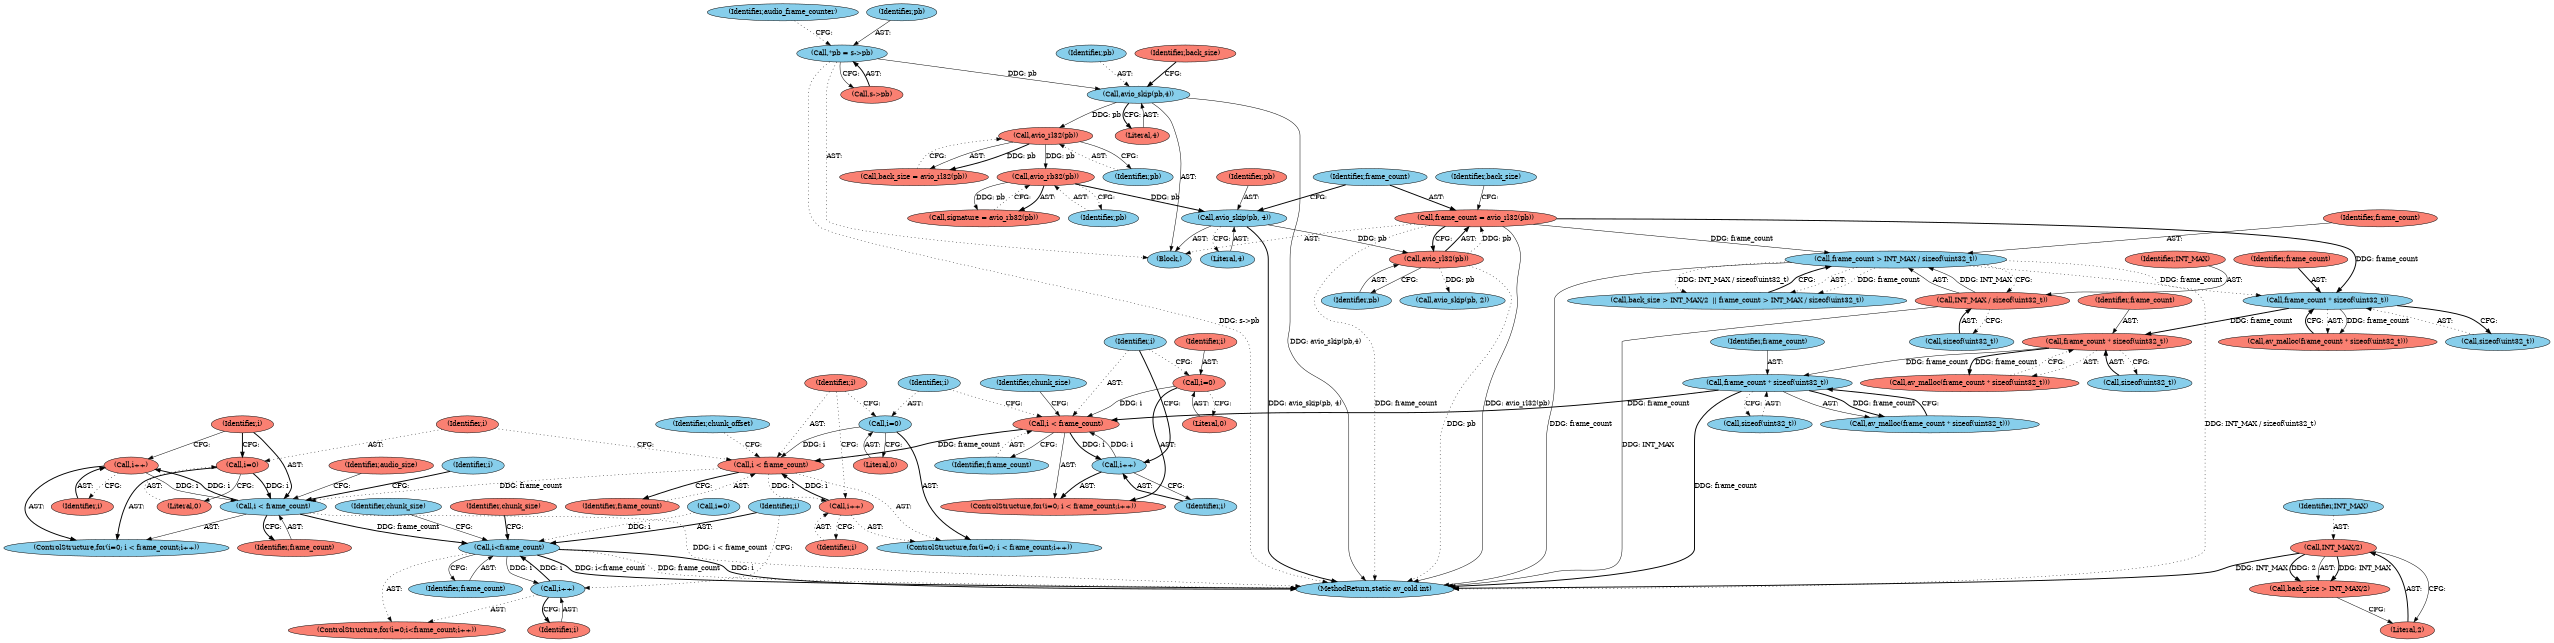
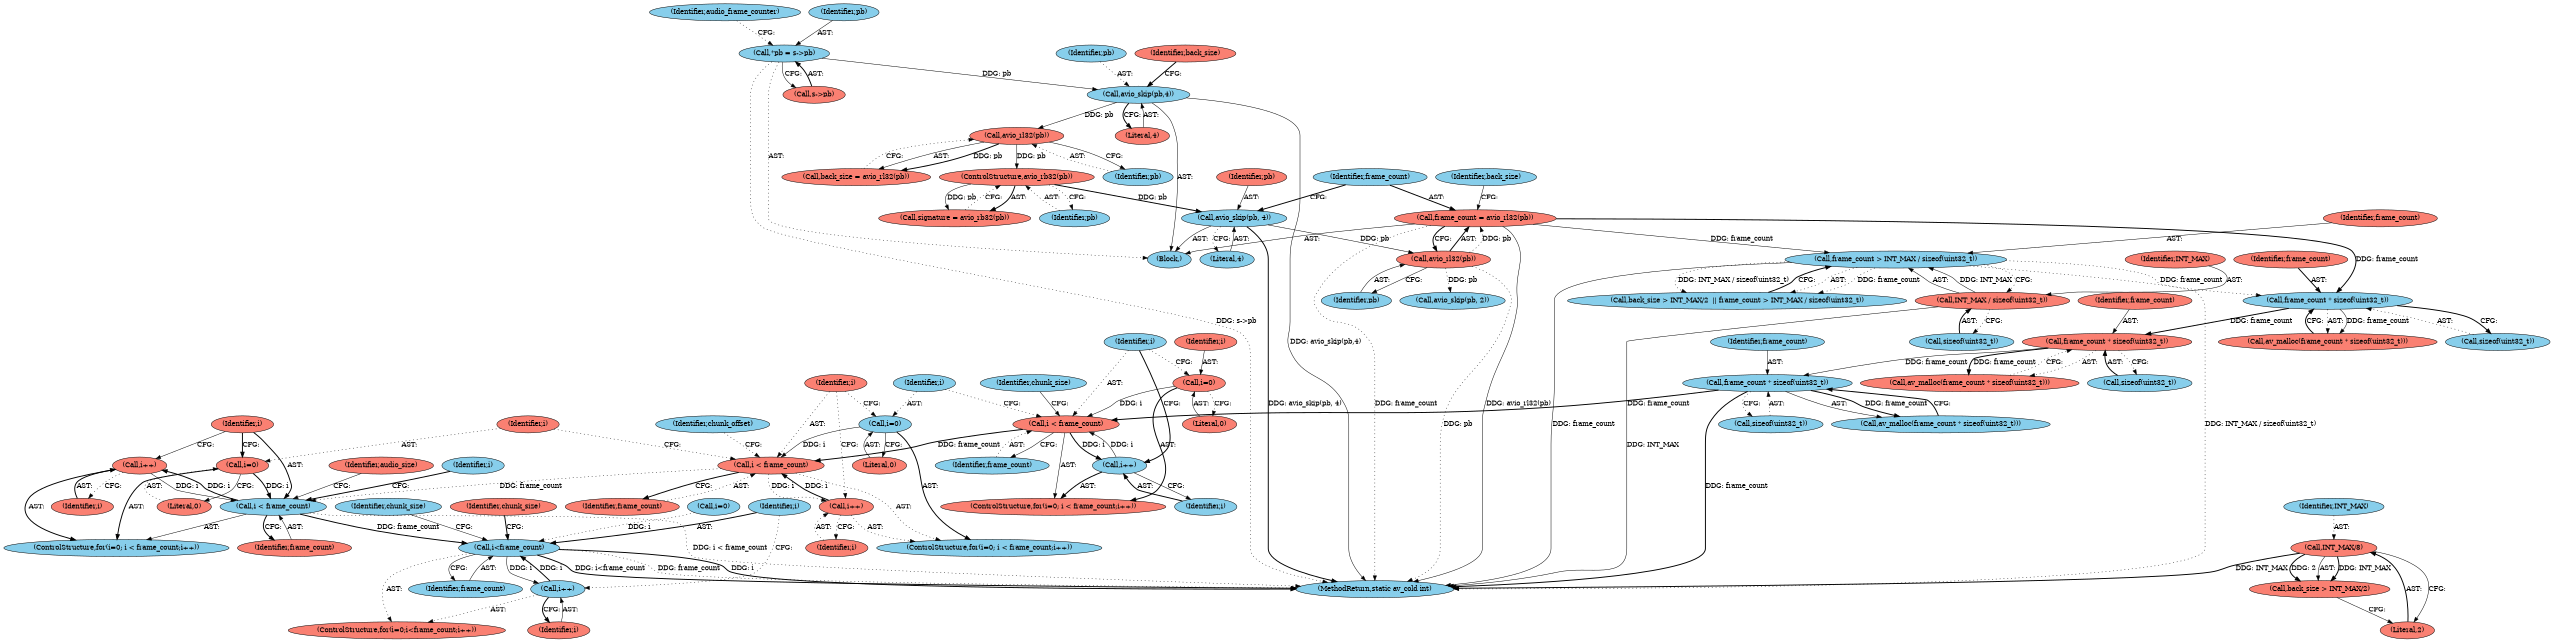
node "(Call,avio_rb32(pb))": label "(Call,avio_rb32(pb))" -> "(ControlStructure,avio_rb32(pb))"
edge "(Call,frame_count = avio_rl32(pb))" -> "(Block,)": style dotted -> solid
node "(Call,INT_MAX/2)": label "(Call,INT_MAX/2)" -> "(Call,INT_MAX/8)"
